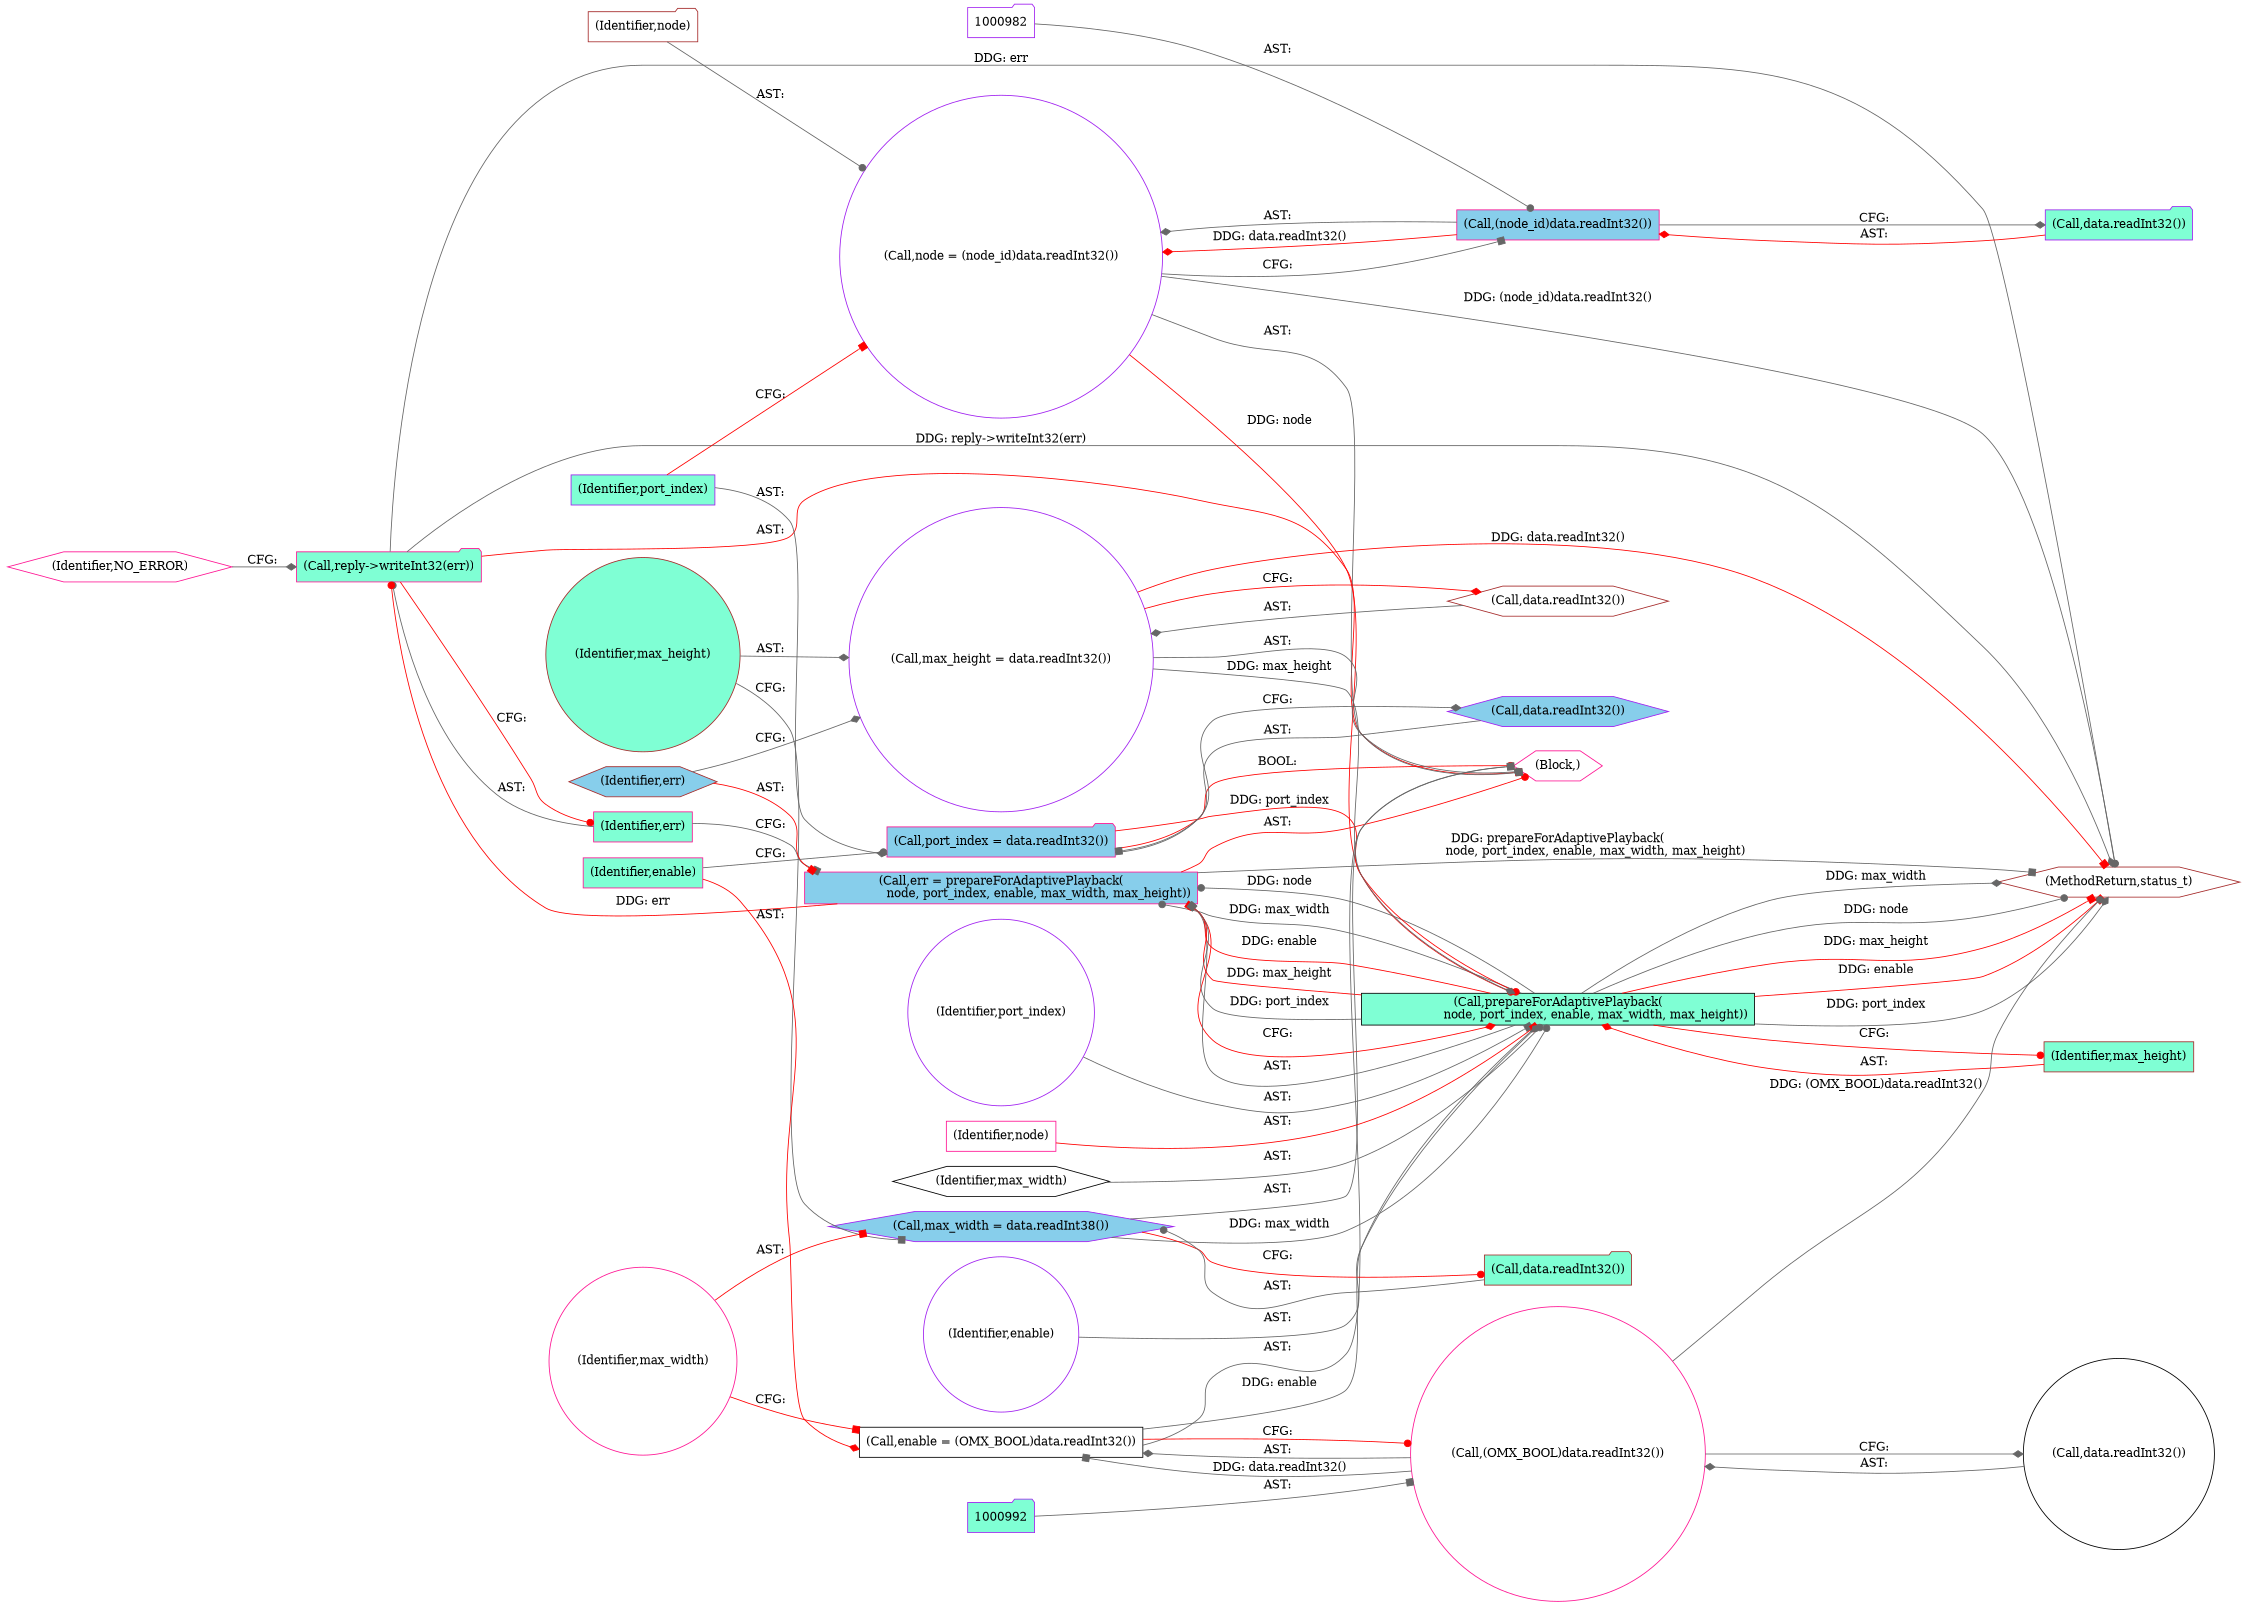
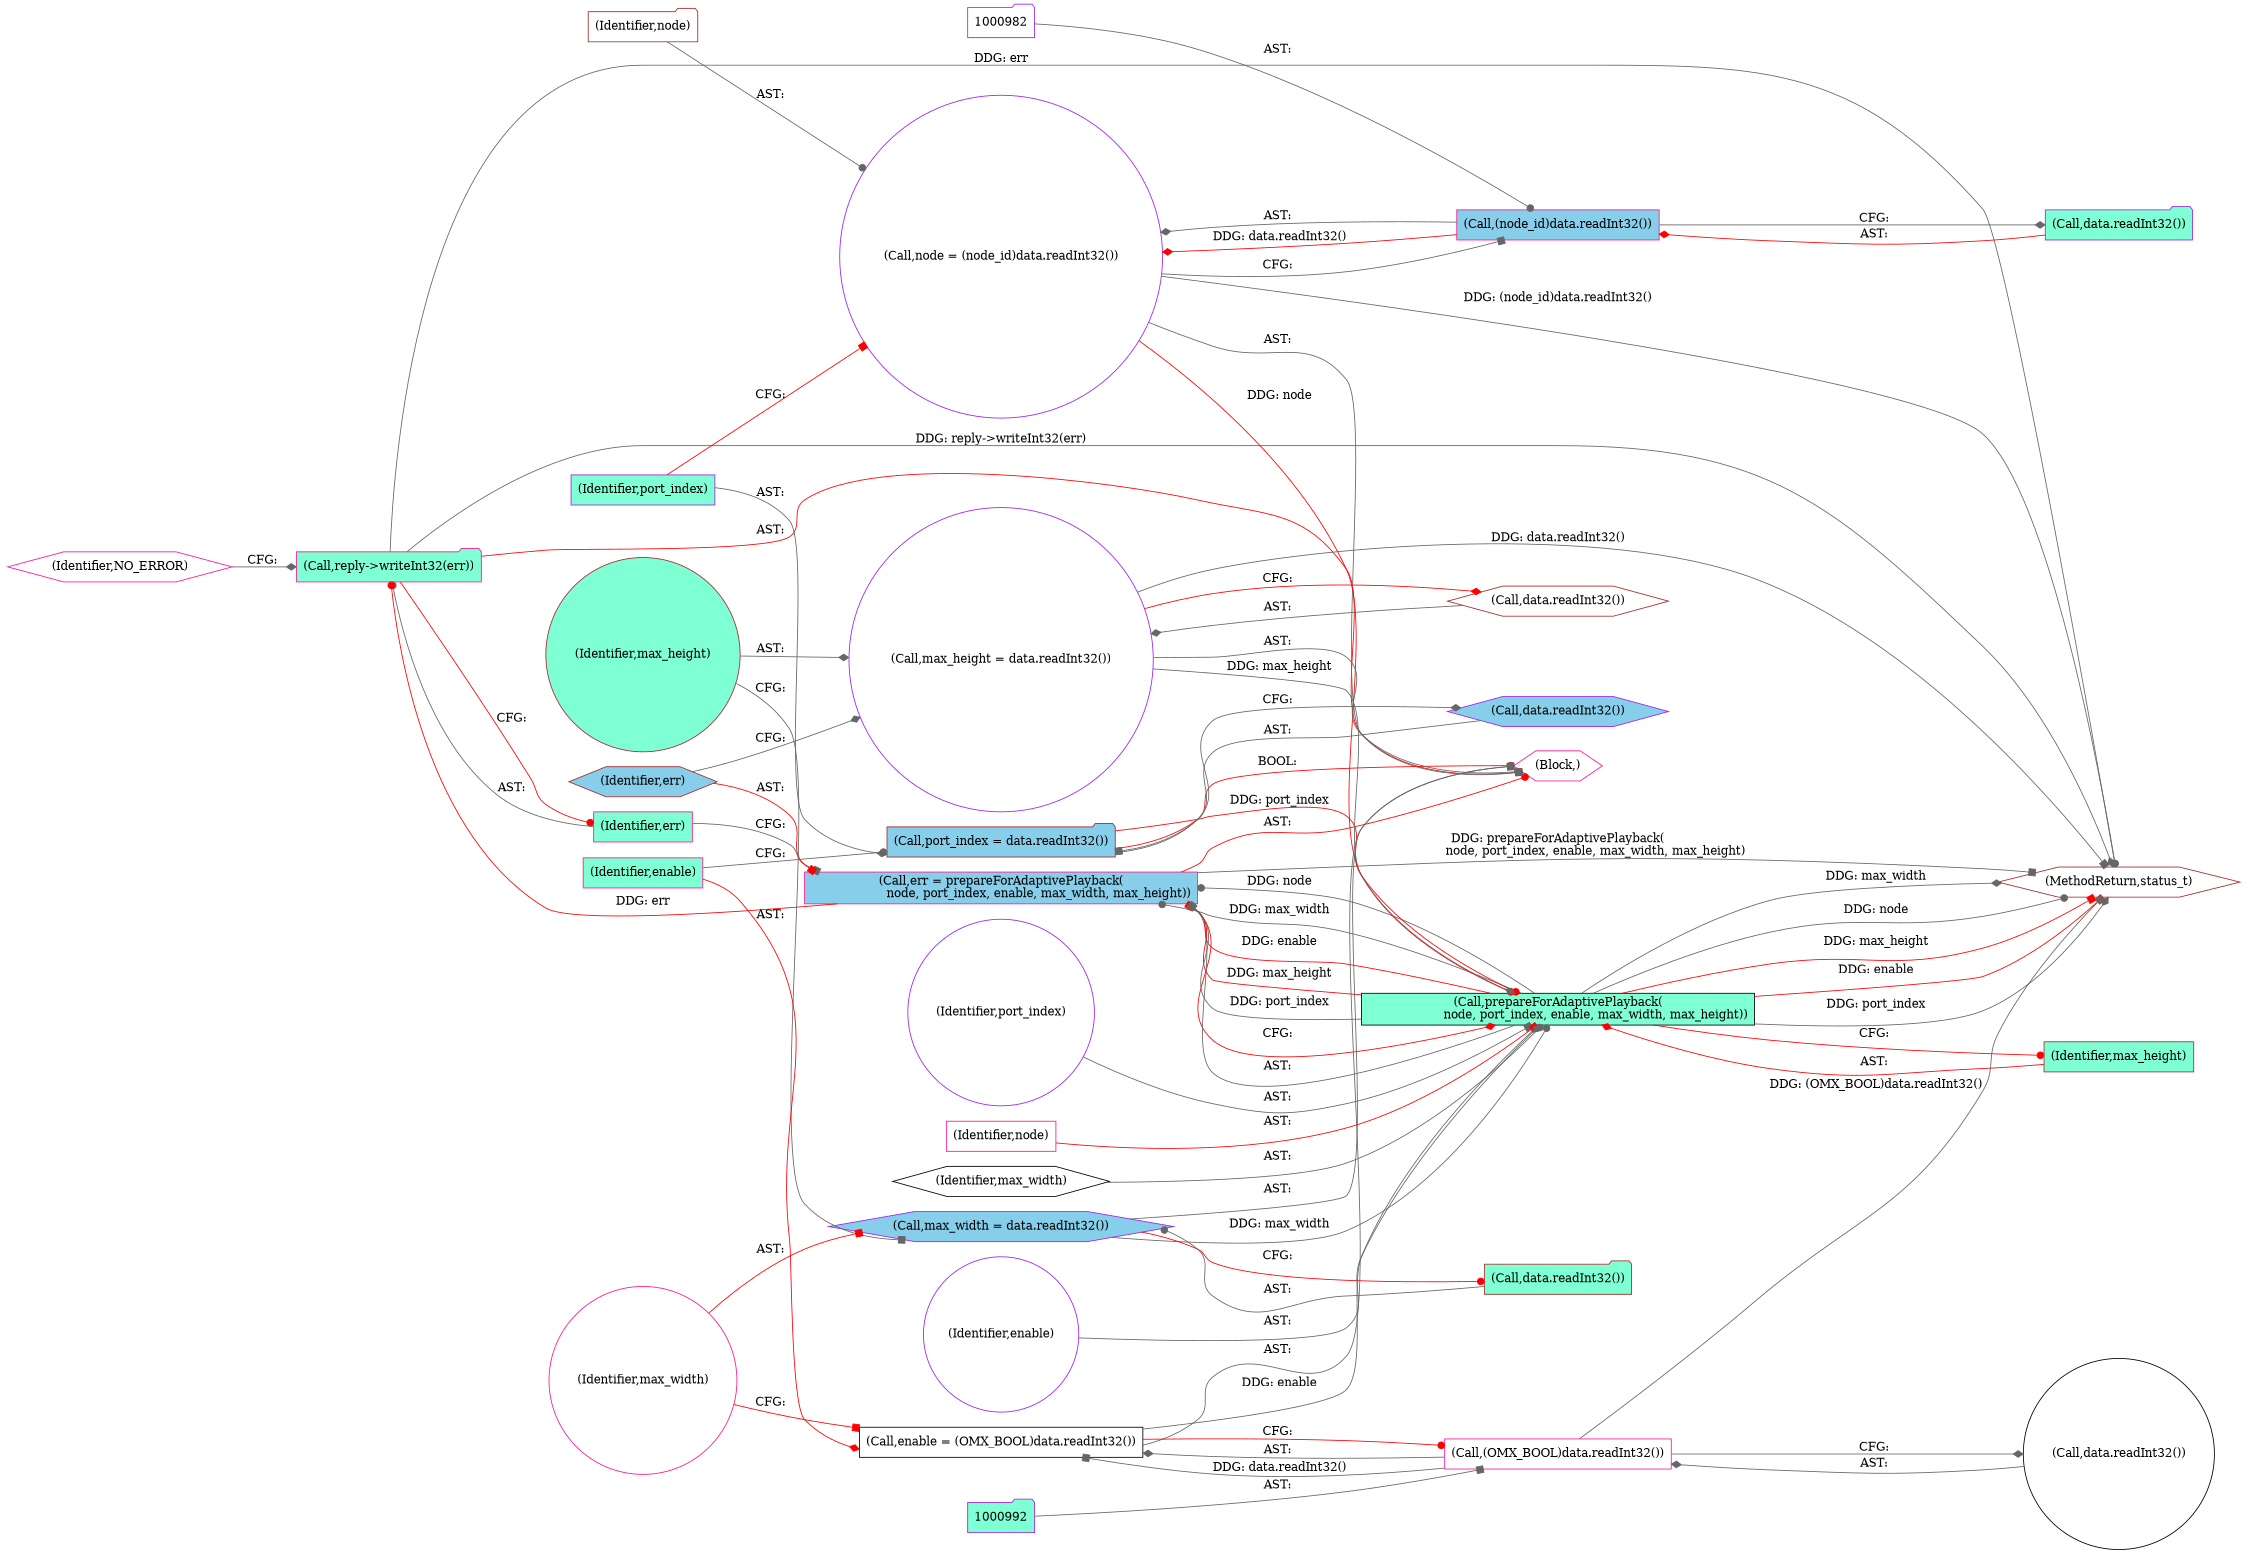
edge "(Call,max_height = data.readInt32())" -> "(MethodReturn,status_t)": color red -> gray40
node "(Call,port_index = data.readInt32())": color deeppink -> brown
node "(Call,max_width = data.readInt38())": label "(Call,max_width = data.readInt38())" -> "(Call,max_width = data.readInt32())"
node "(Call,(OMX_BOOL)data.readInt32())": shape circle -> box
